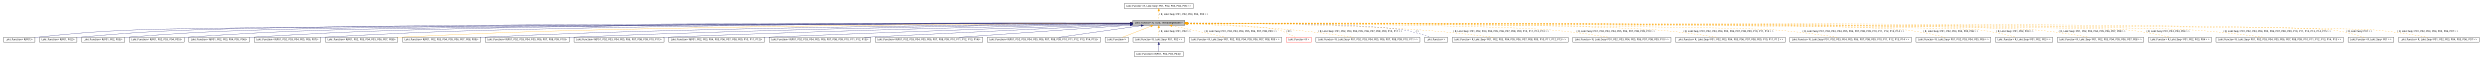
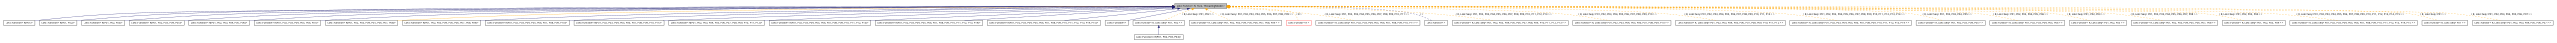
edge "Loki::Functor< R, TList, ThreadingModel >" -> "Loki::Functor< R, Loki::Seq< P01, P02, P03, P04, P05 > >": reversed
edge "Loki::Function<>" -> "Loki::Functor< R, TList, ThreadingModel >": color orange -> midnightblue
